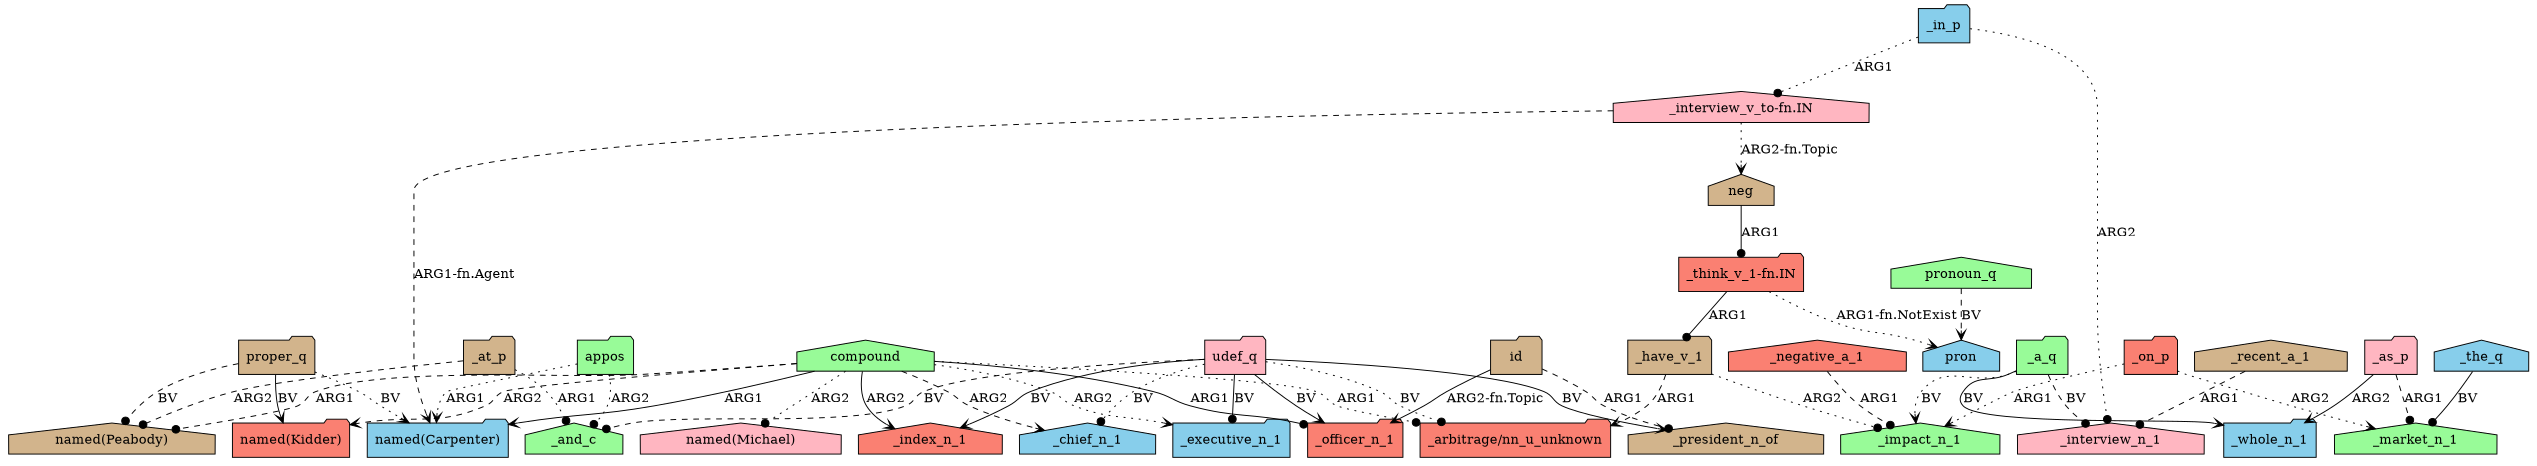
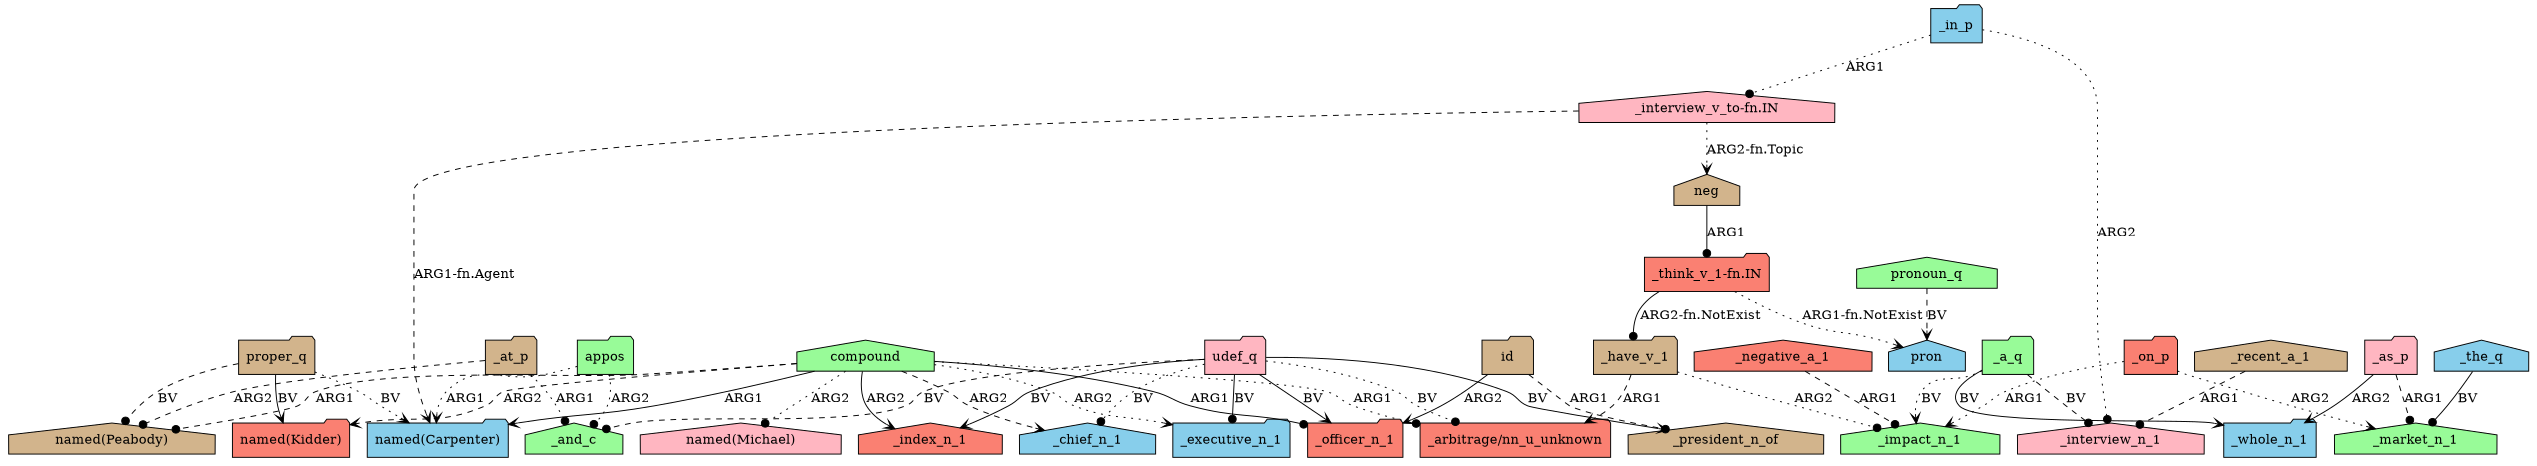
edge "_think_v_1-fn.IN" -> "_have_v_1": label "ARG1" -> "ARG2-fn.NotExist"
edge "id" -> "_officer_n_1": label "ARG2-fn.Topic" -> "ARG2"
